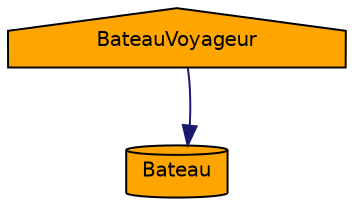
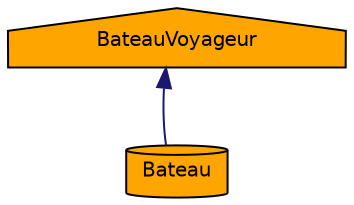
edge "BateauVoyageur" -> "Bateau": reversed
